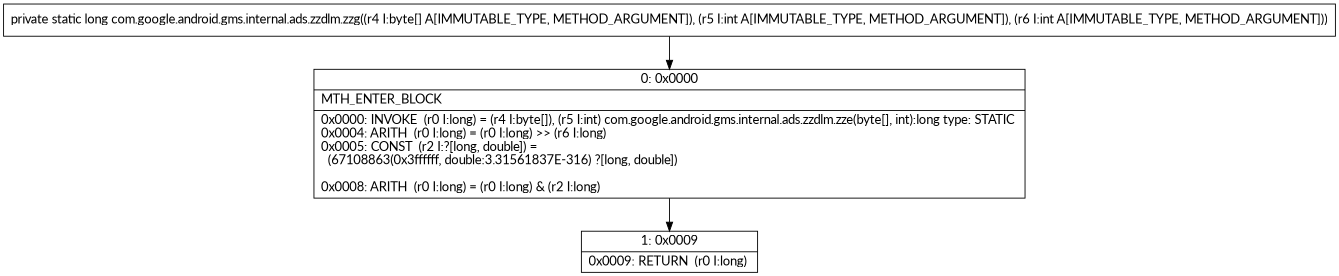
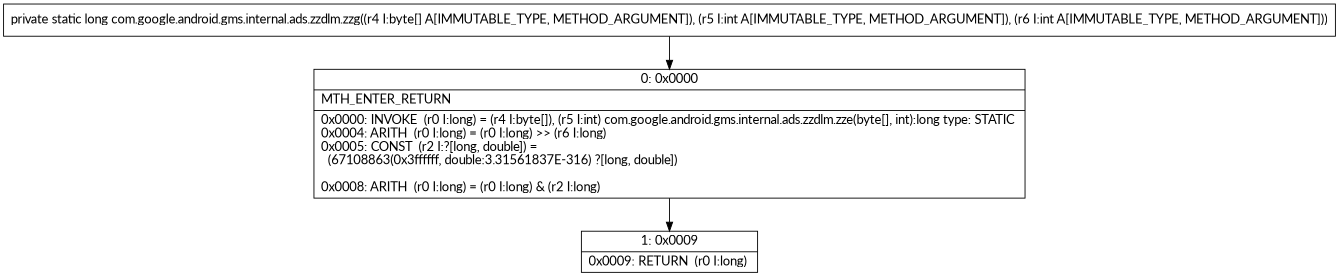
node "0: 0x0000": text "MTH_ENTER_BLOCK" -> "MTH_ENTER_RETURN"
